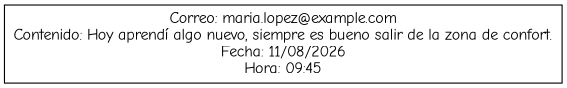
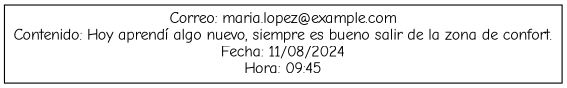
node "Correo: maria.lopez@example.com": text "Fecha: 11/08/2026" -> "Fecha: 11/08/2024"
